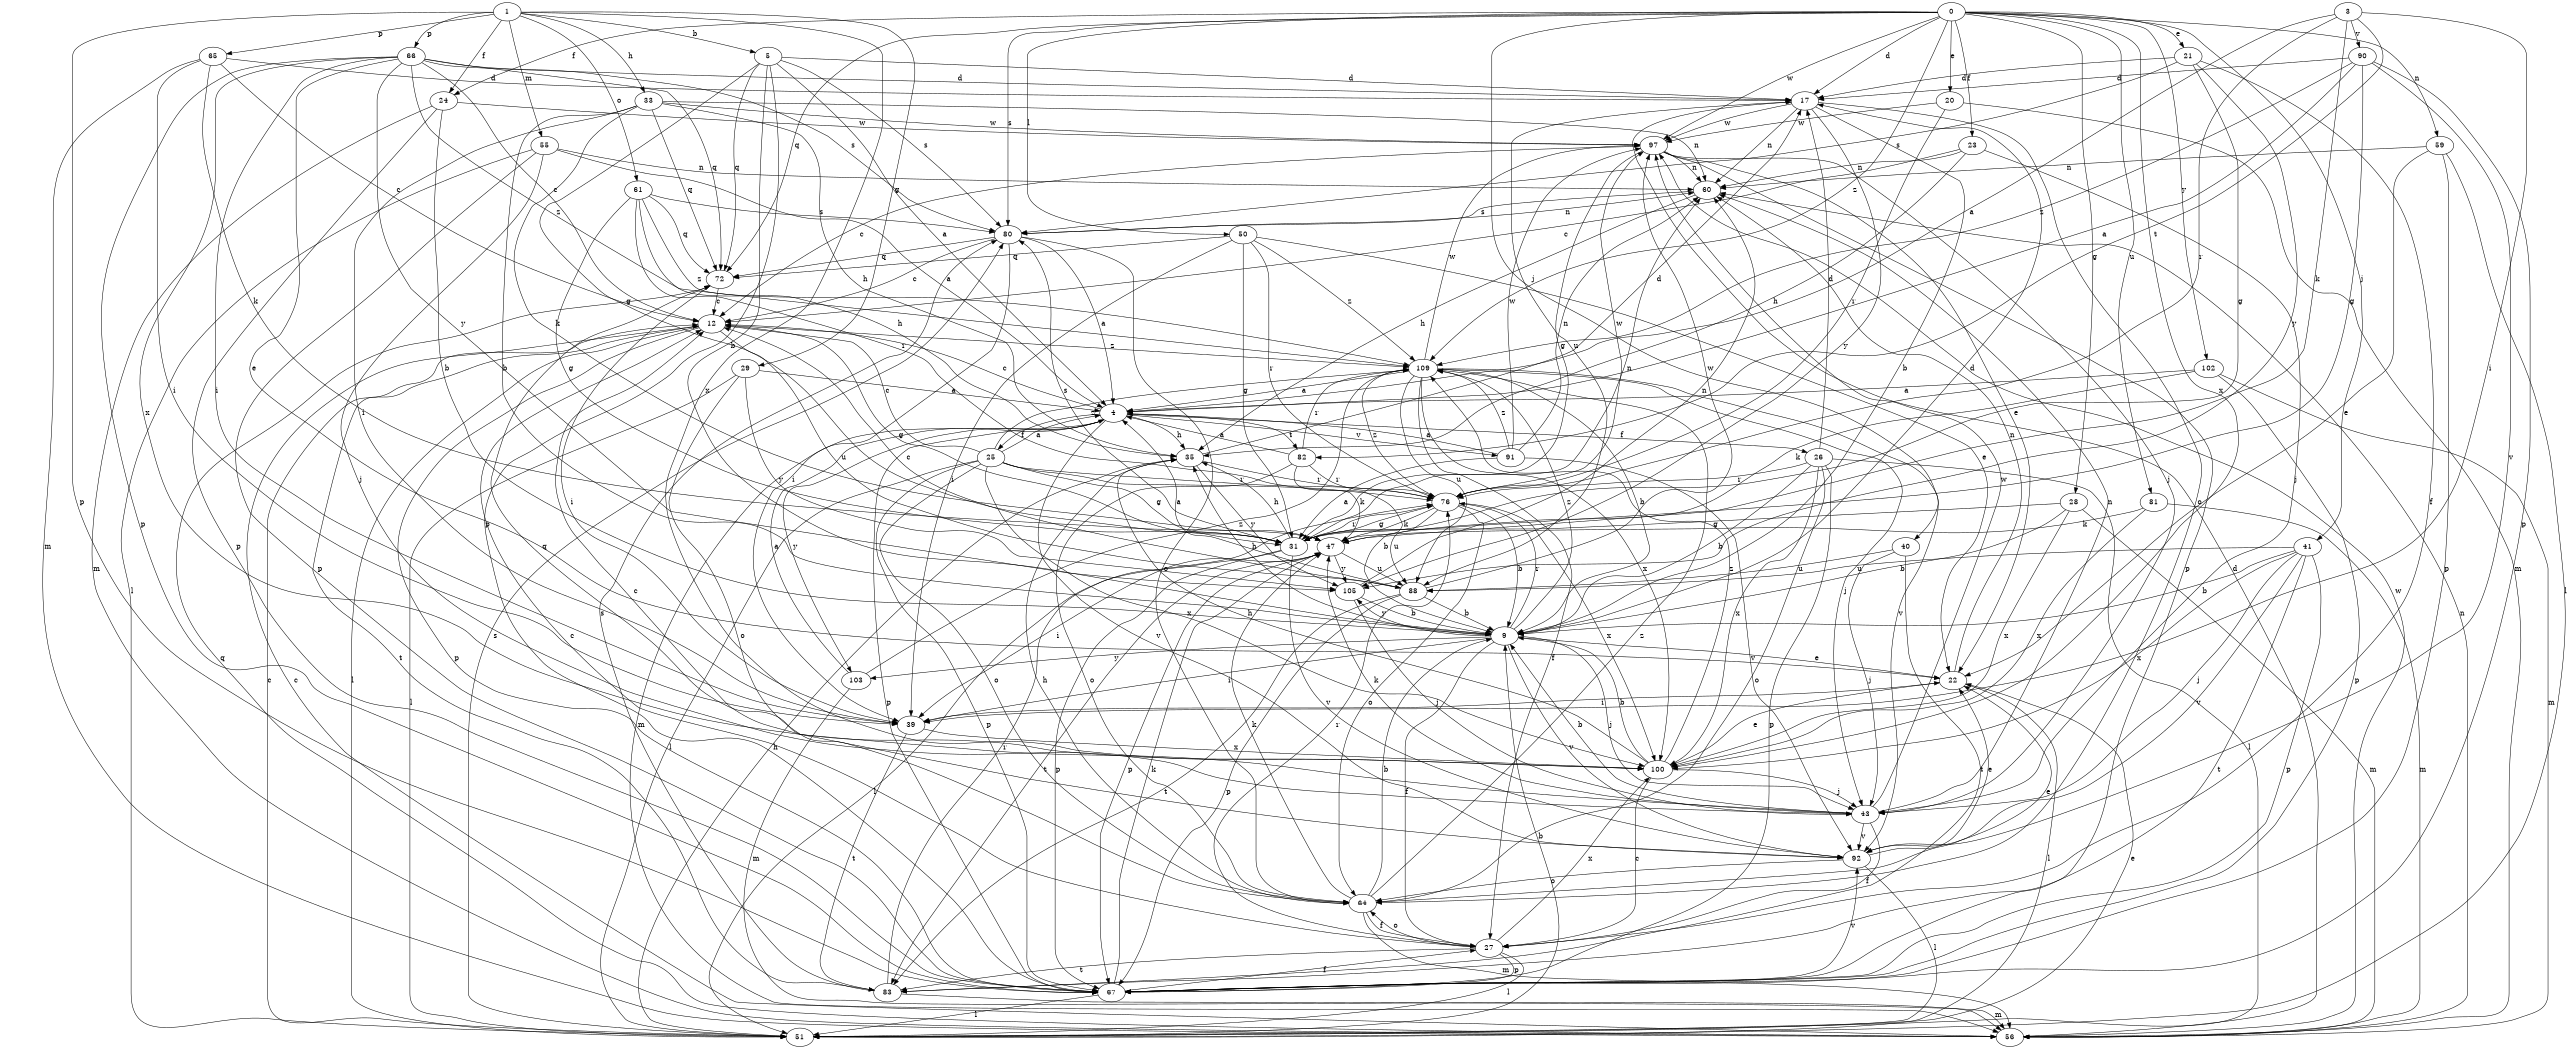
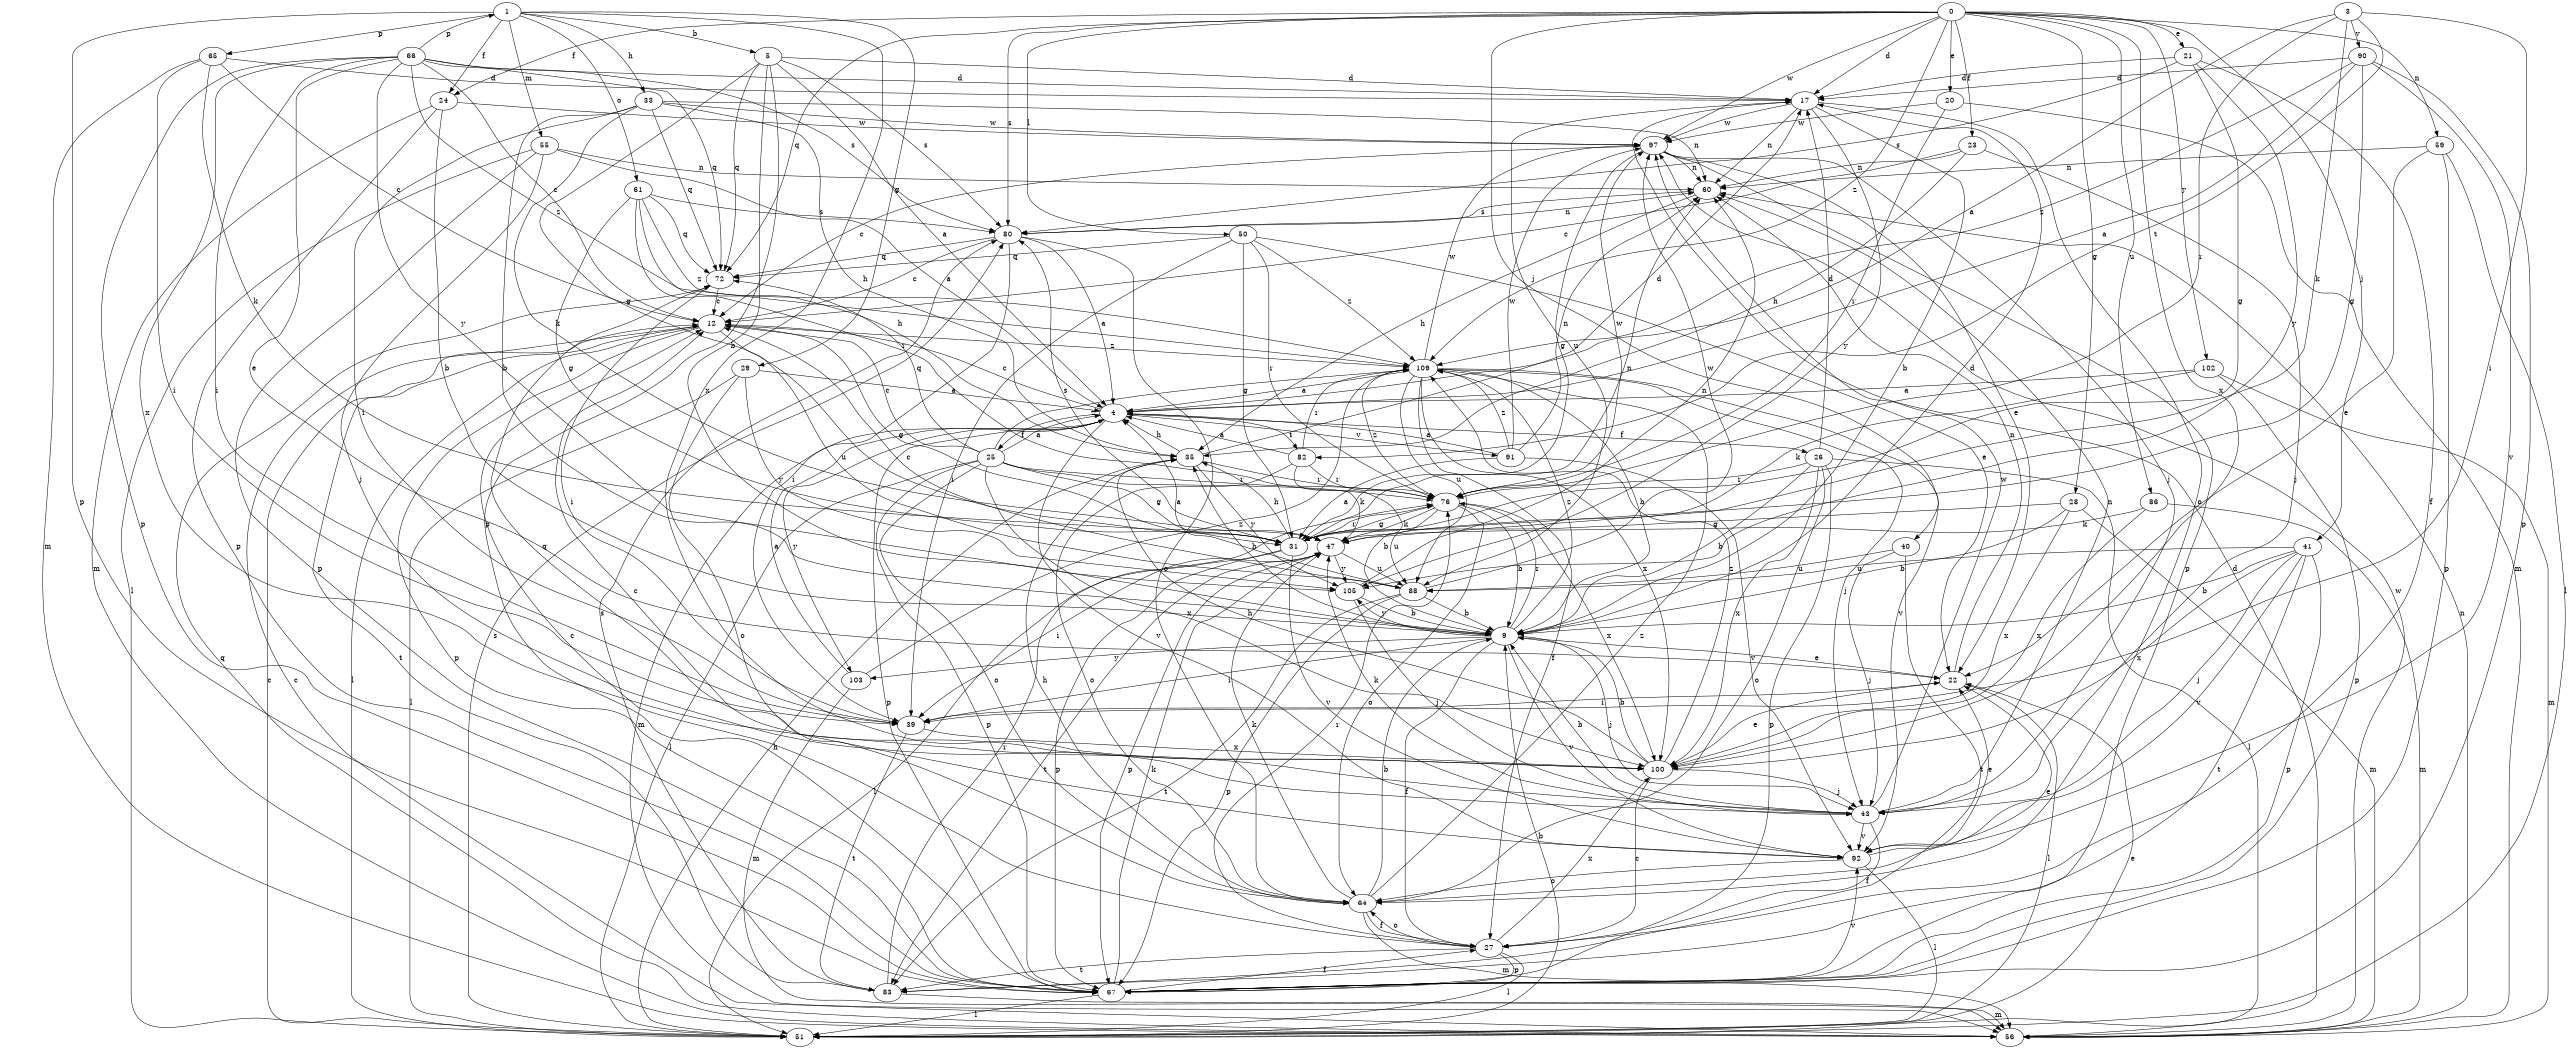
edge "1" -> "66": reversed
edge "25" -> "72": added, label "q"
edge "4" -> "35": reversed
node "81": label "81" -> "86"
